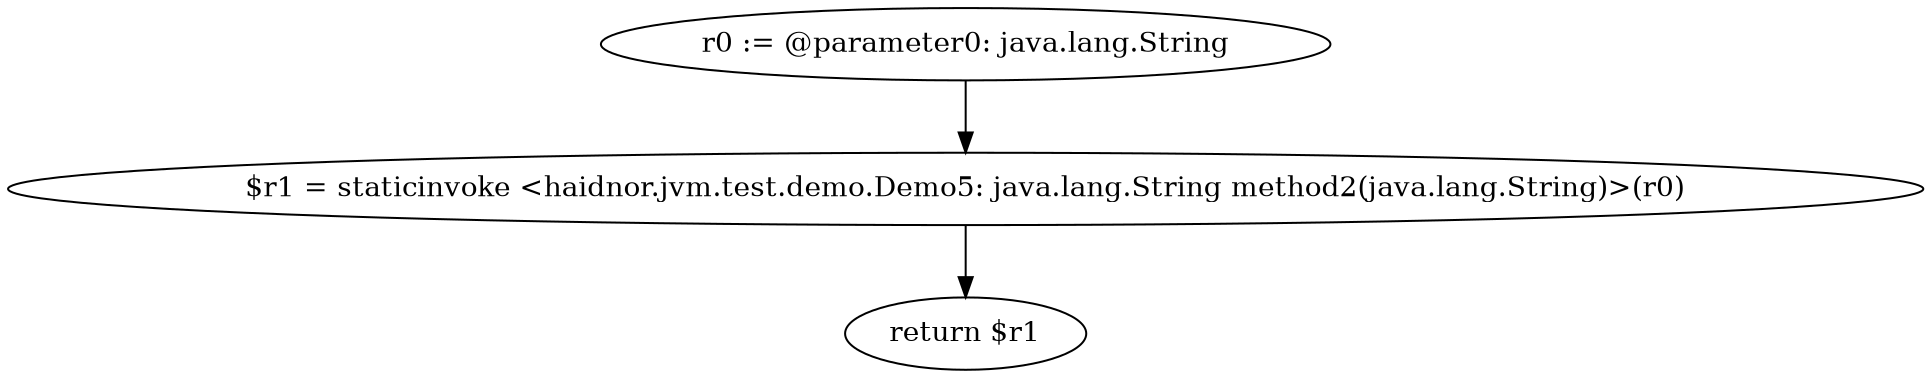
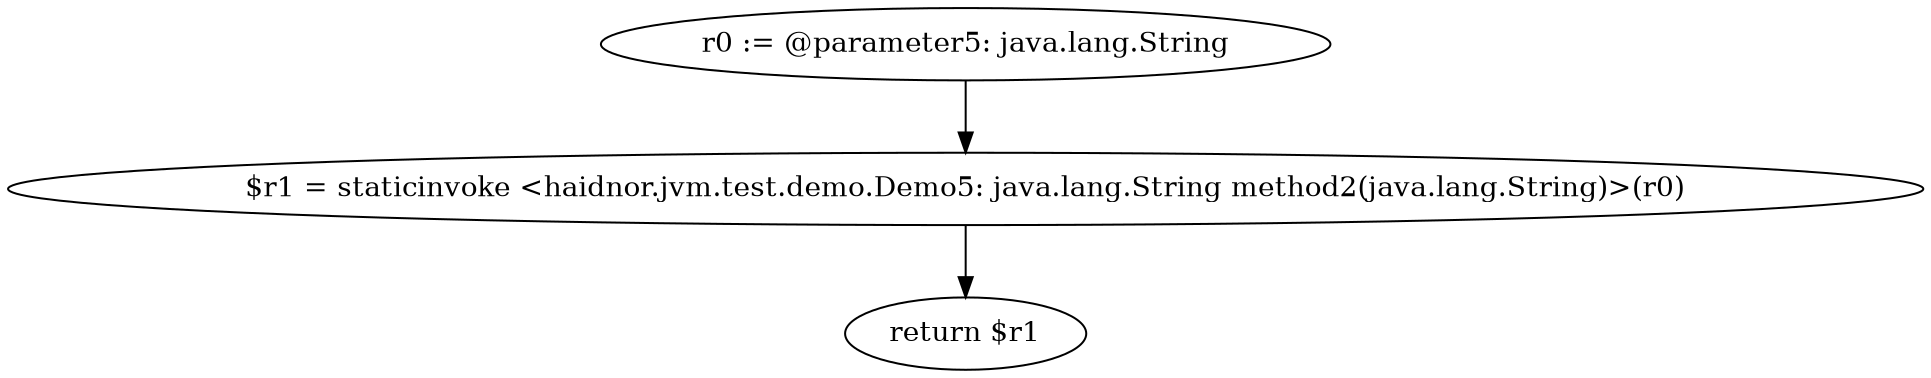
node "r0 := @parameter0: java.lang.String": label "r0 := @parameter0: java.lang.String" -> "r0 := @parameter5: java.lang.String"
